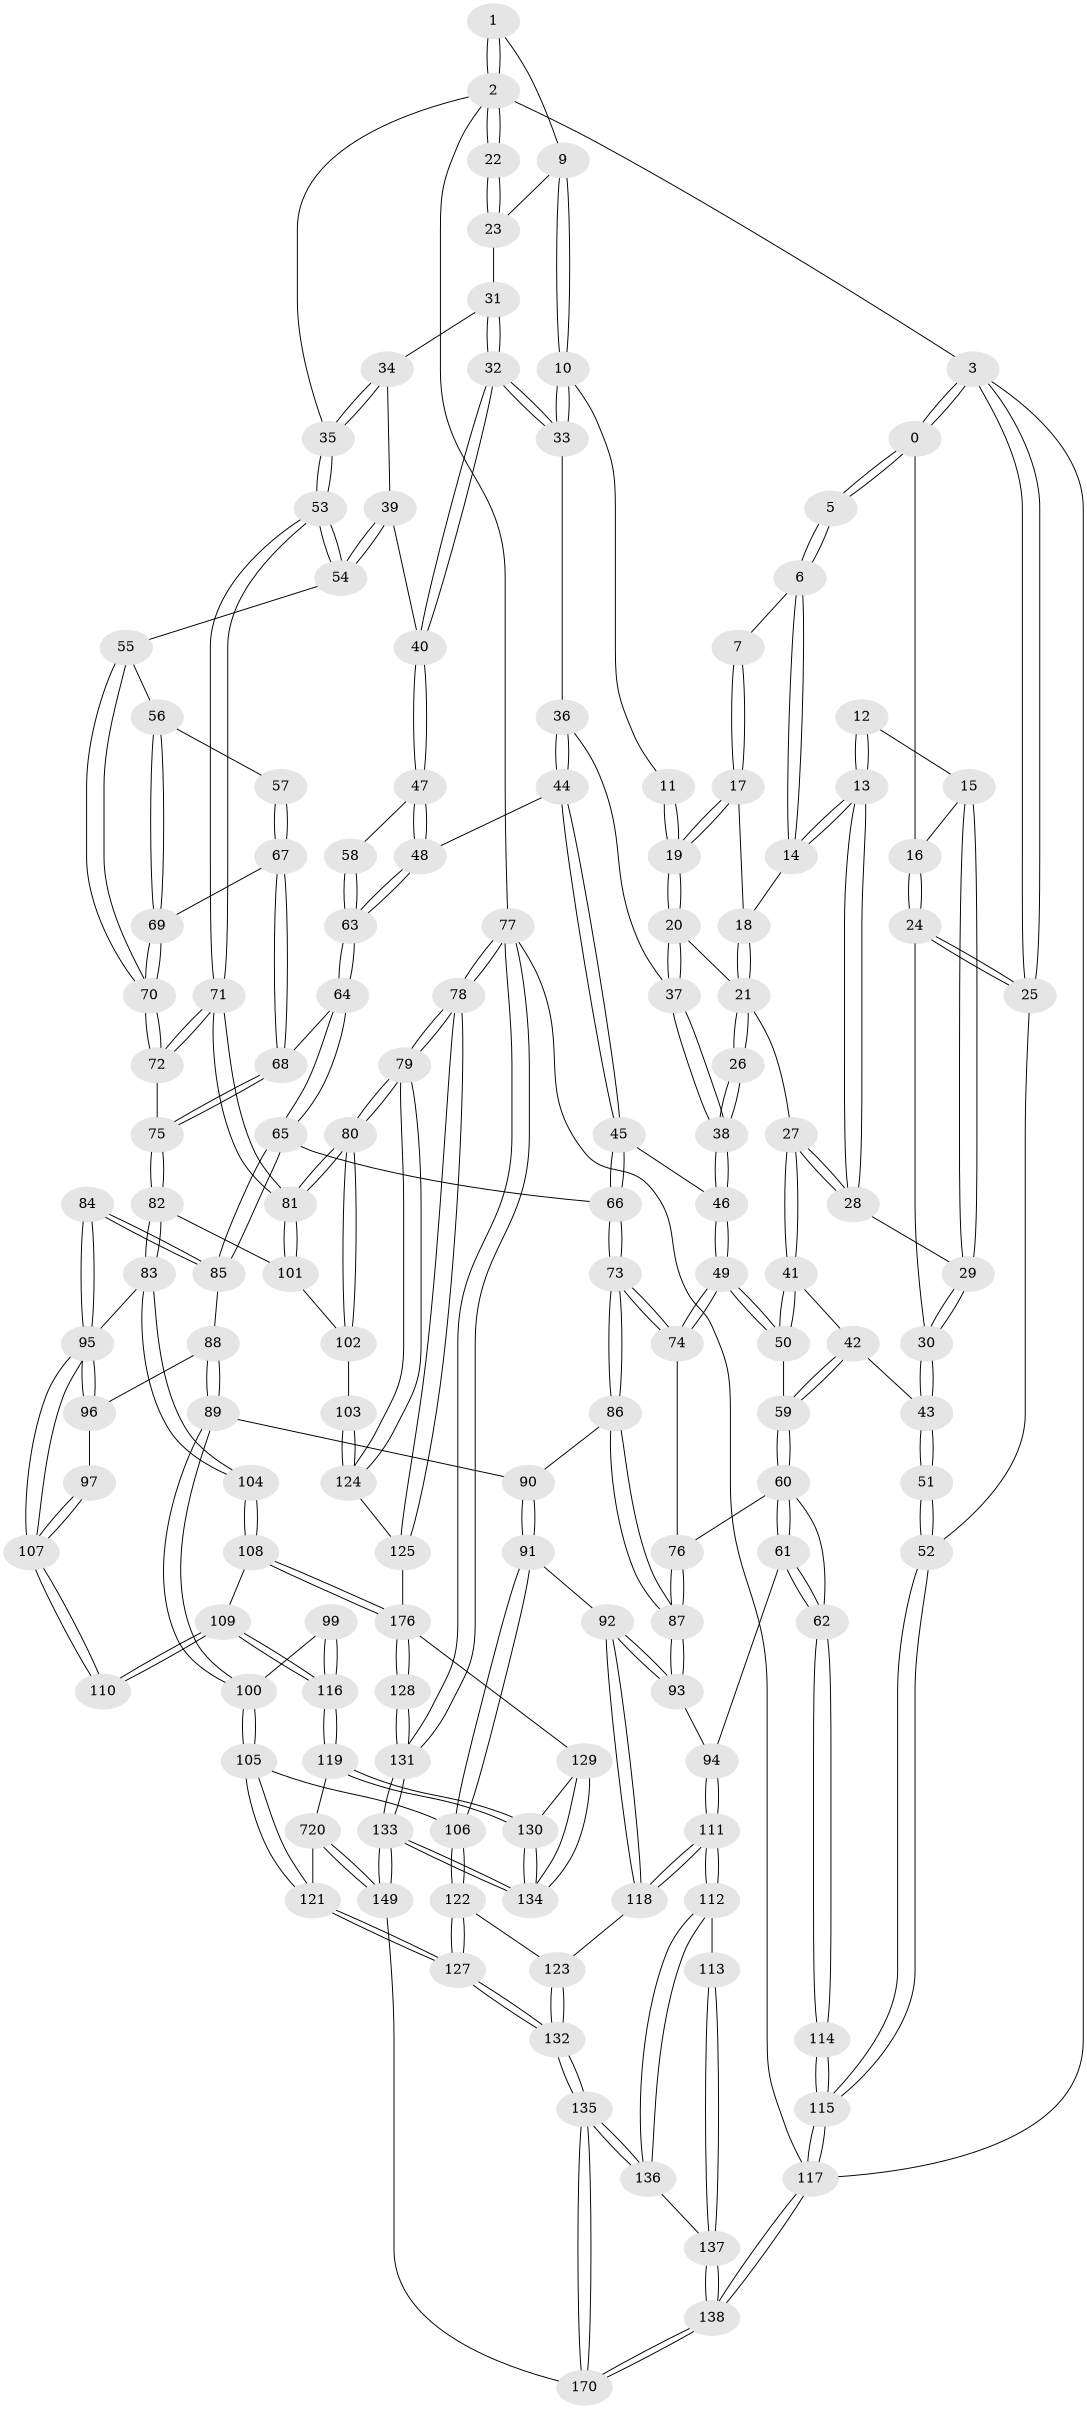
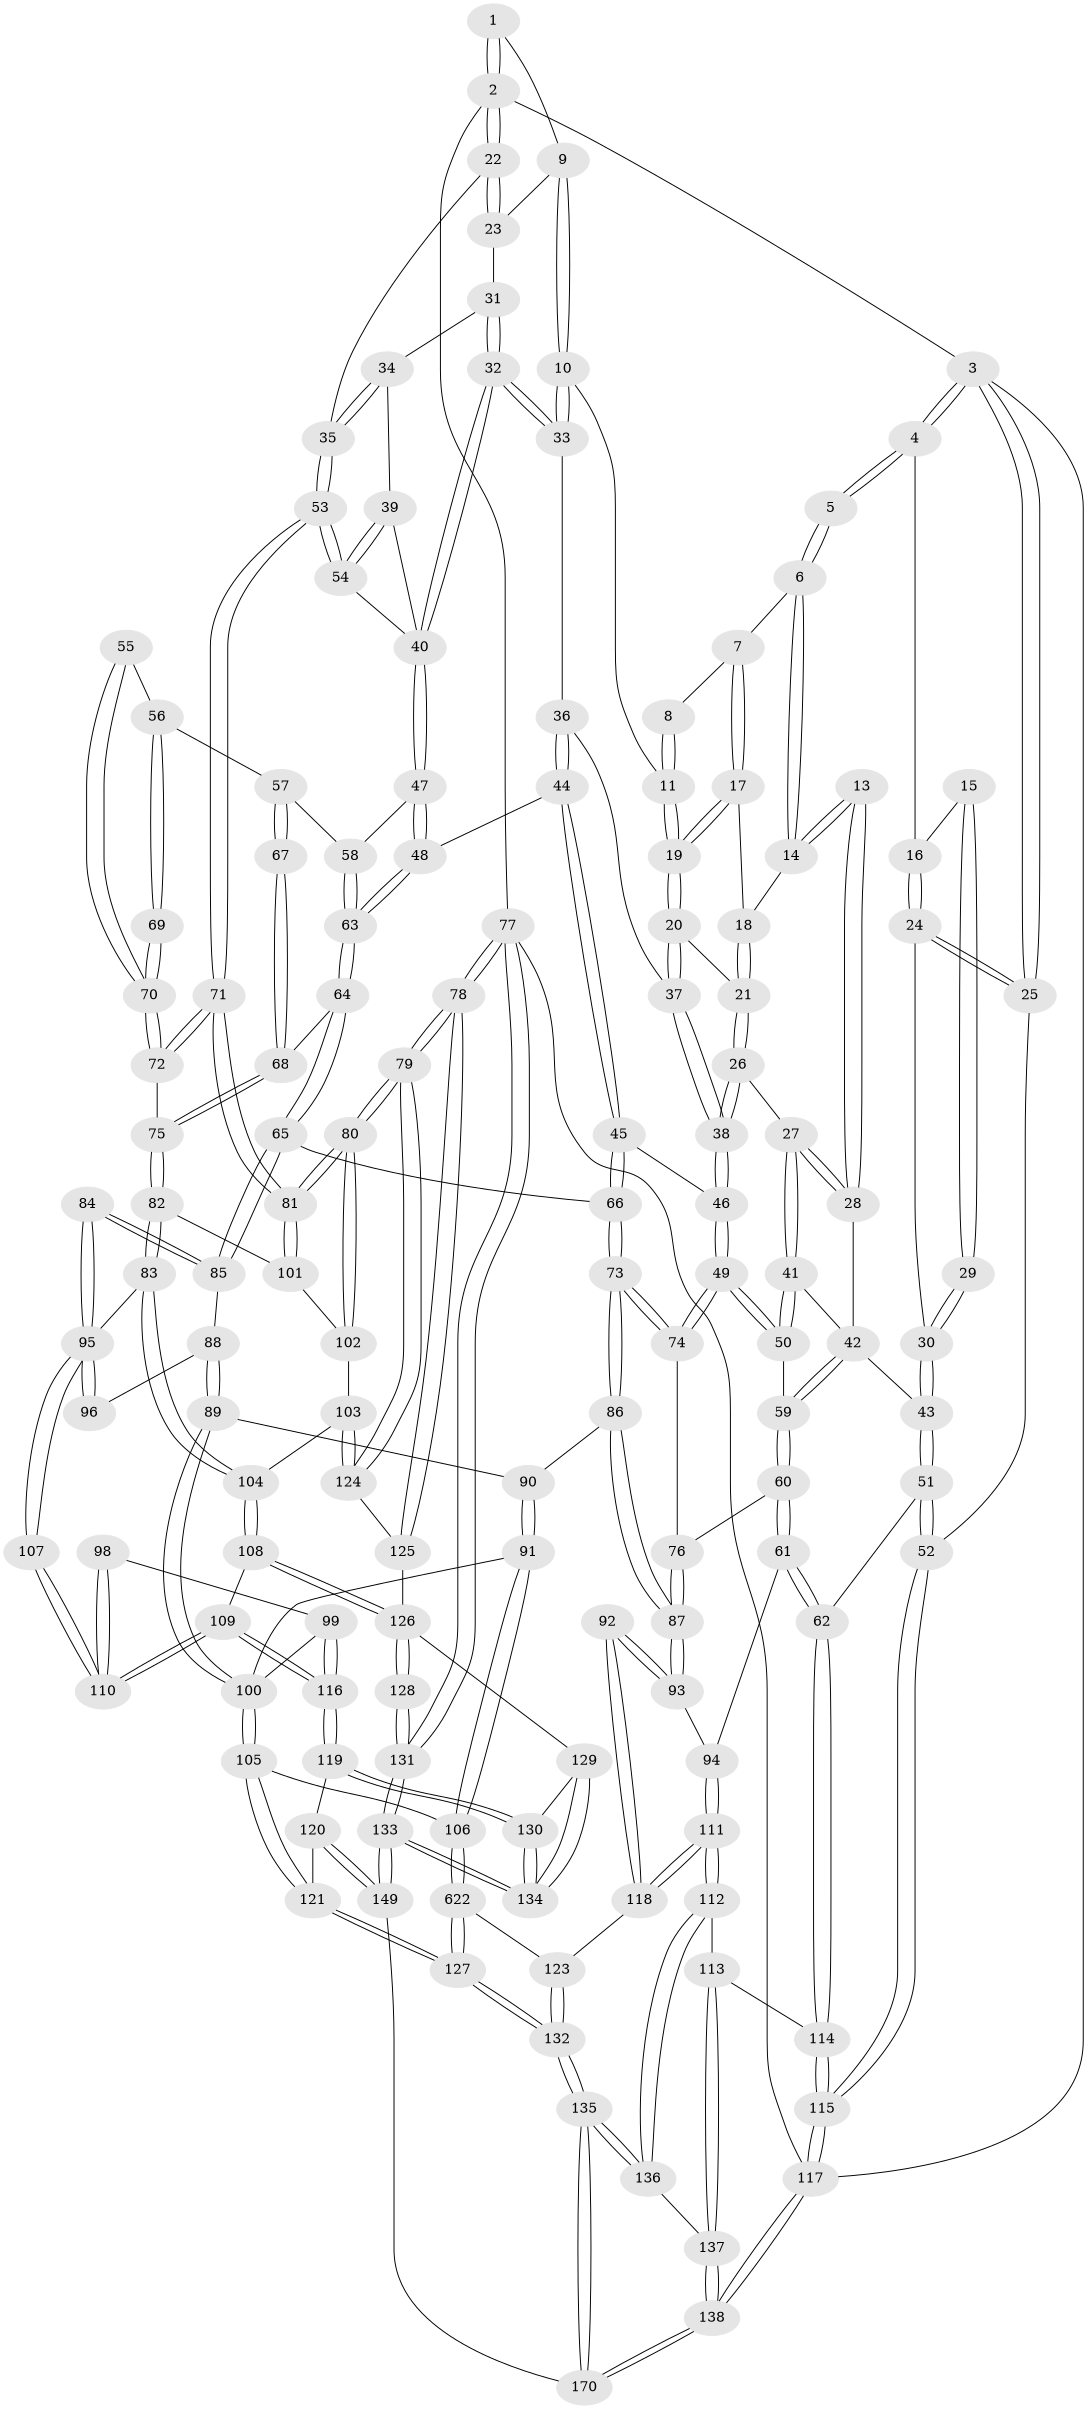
edge "2" -- "35": now "22" -- "35"
node "0": label "0" -> "4"
edge "54" -- "55": now "54" -- "40"
node "8": added
node "12": removed
edge "57" -- "58": added
edge "67" -- "69": removed
edge "21" -- "27": now "26" -- "27"
edge "28" -- "29": now "28" -- "42"
edge "103" -- "104": added
node "97": removed
edge "60" -- "62": now "51" -- "62"
node "98": added
edge "91" -- "92": now "91" -- "100"
node "176": label "176" -> "126"
node "720": label "720" -> "120"
node "122": label "122" -> "622"
edge "113" -- "114": added
